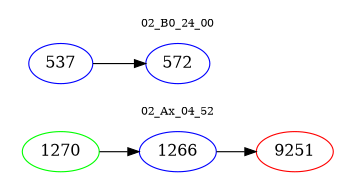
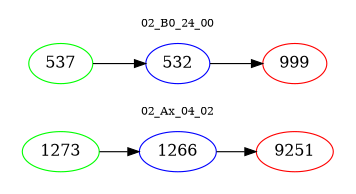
node "537": color blue -> green
node "572": label "572" -> "532"
node "999": added
cluster "02_Ax_04_52": label "02_Ax_04_52" -> "02_Ax_04_02"
node "1270": label "1270" -> "1273"
